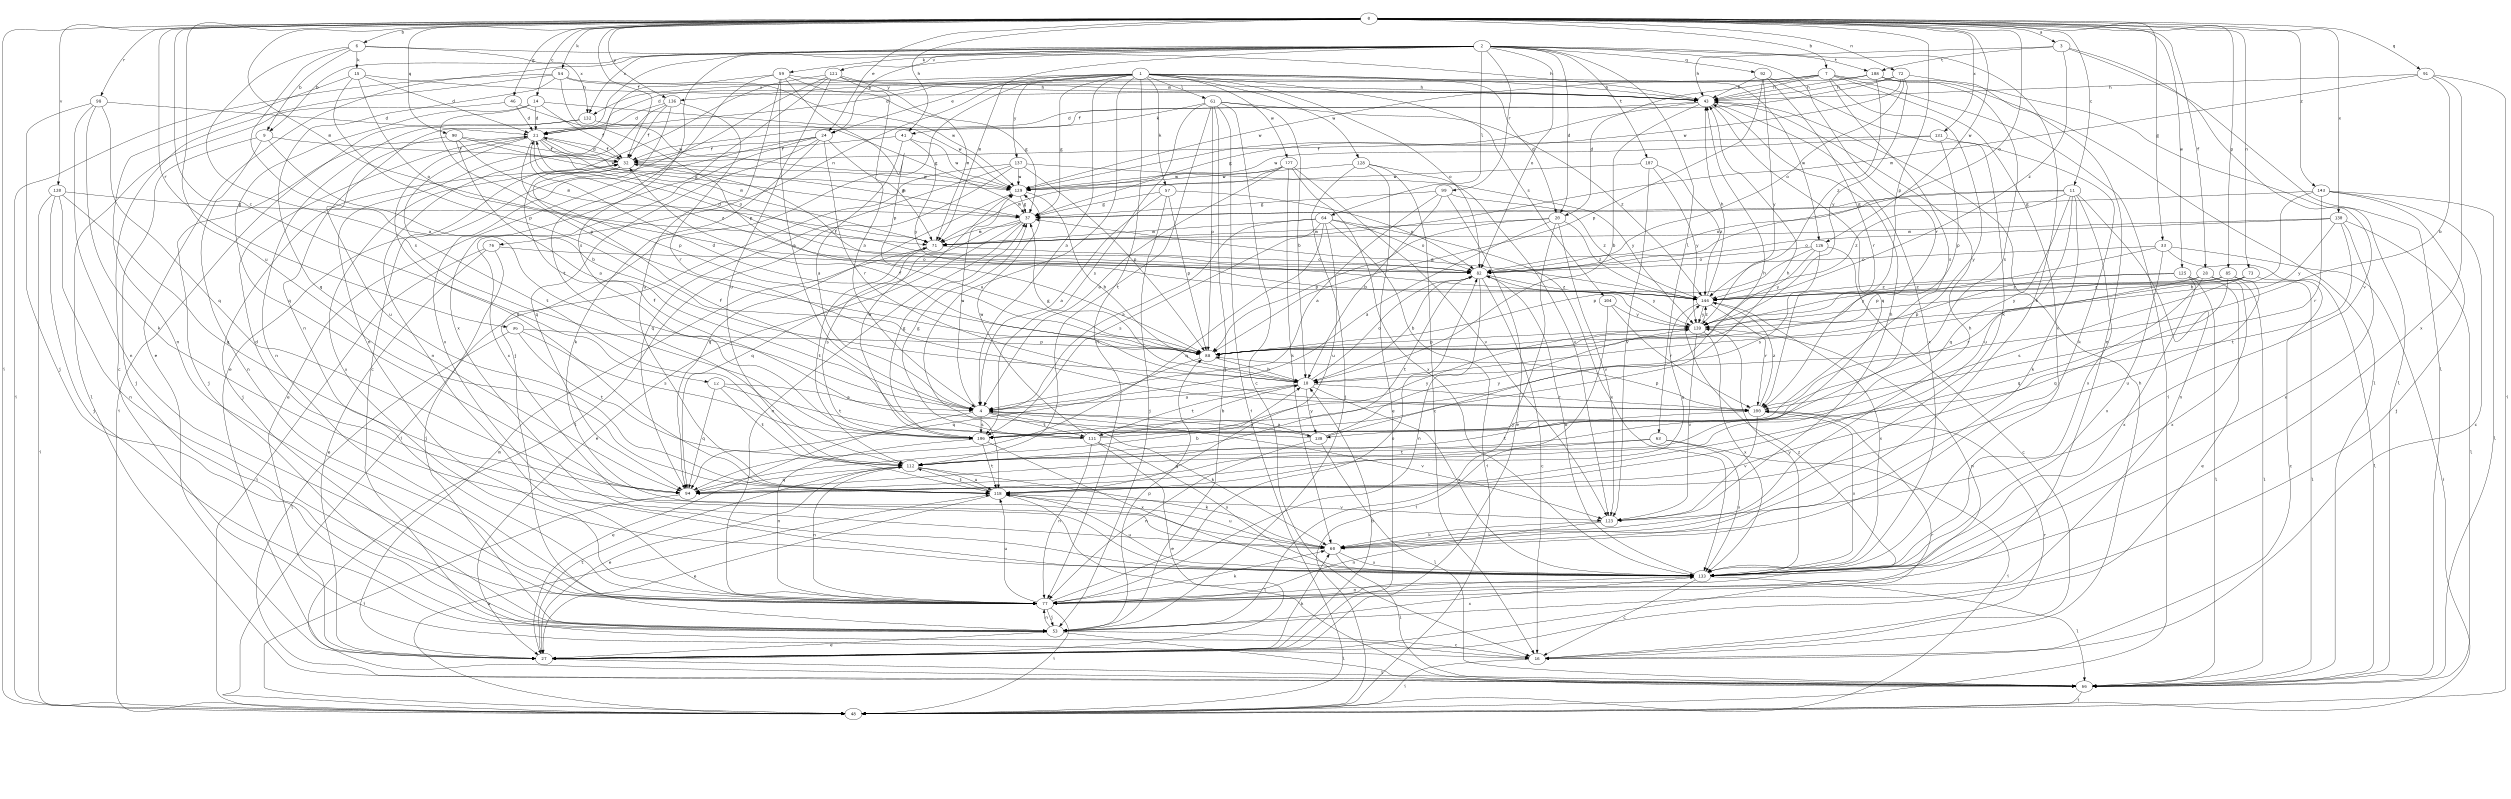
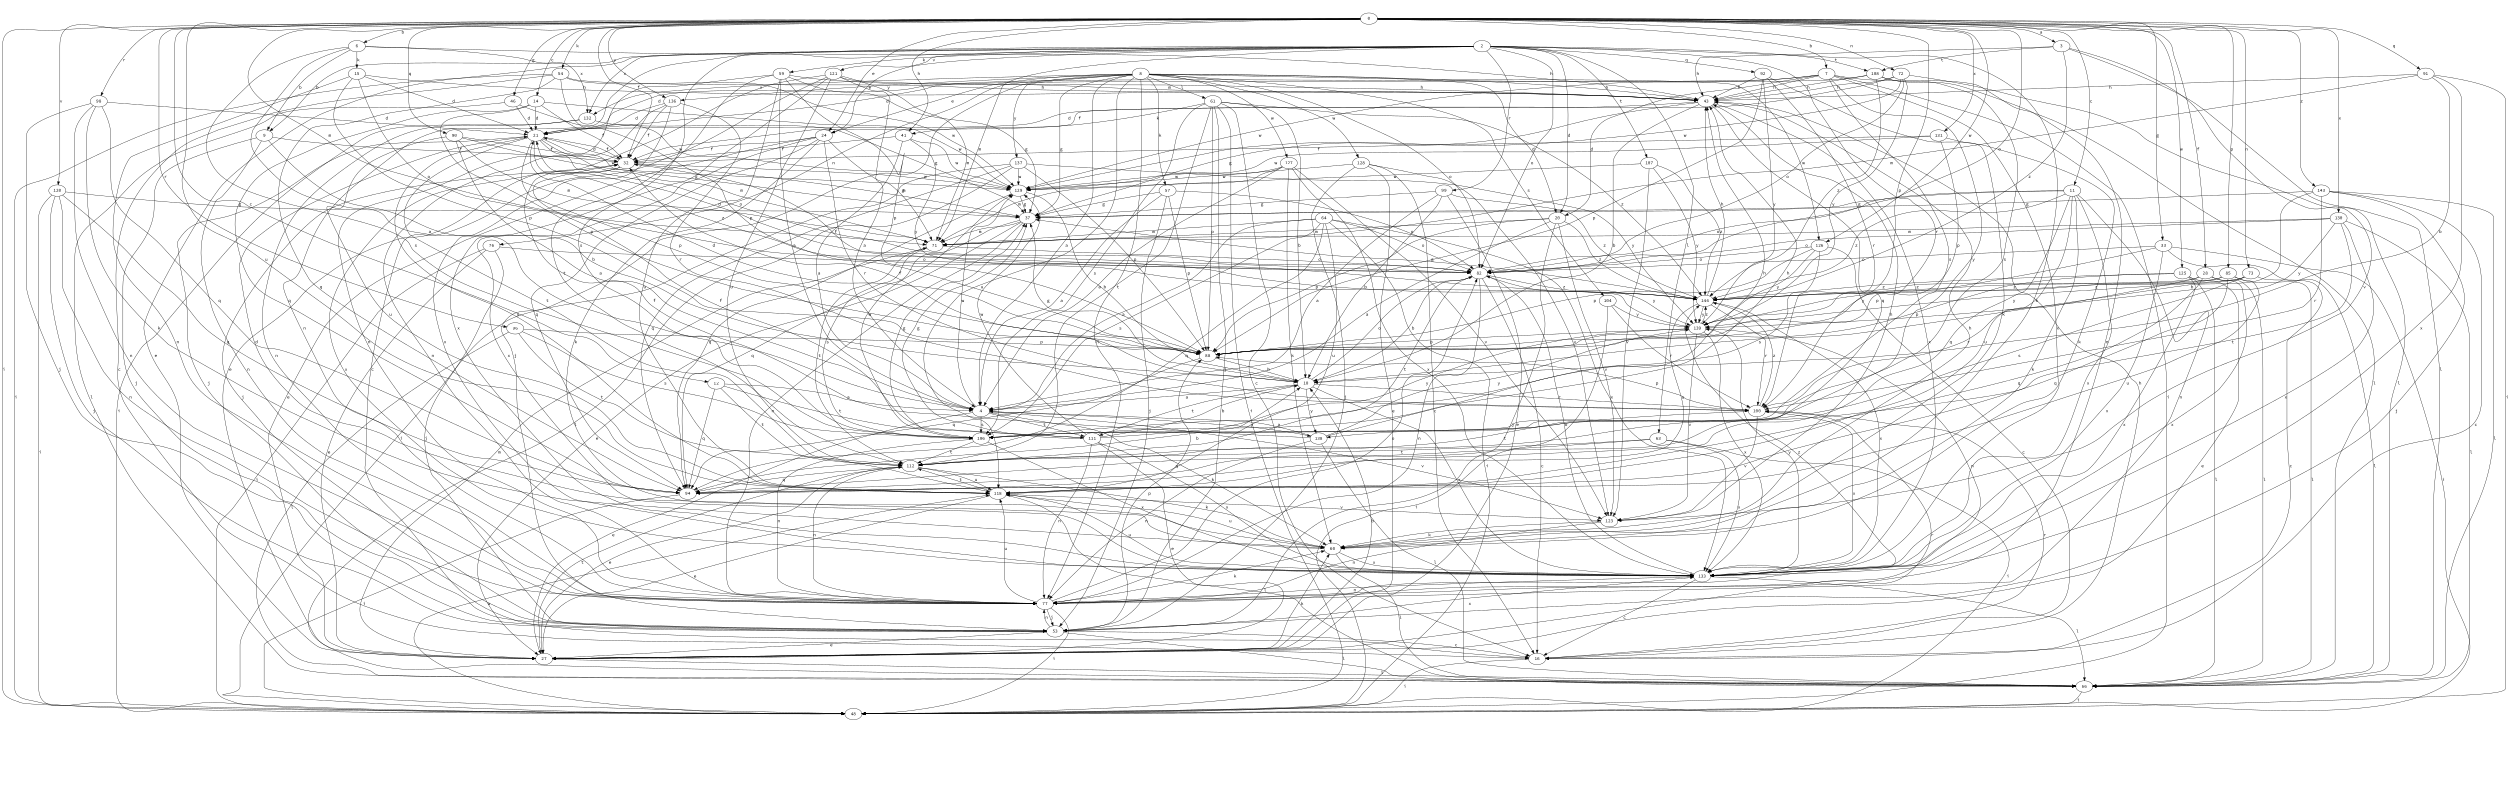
node "1": label "1" -> "8"
edge "2" -> "64": removed, label "l"
edge "106" -> "118": now "106" -> "112"
